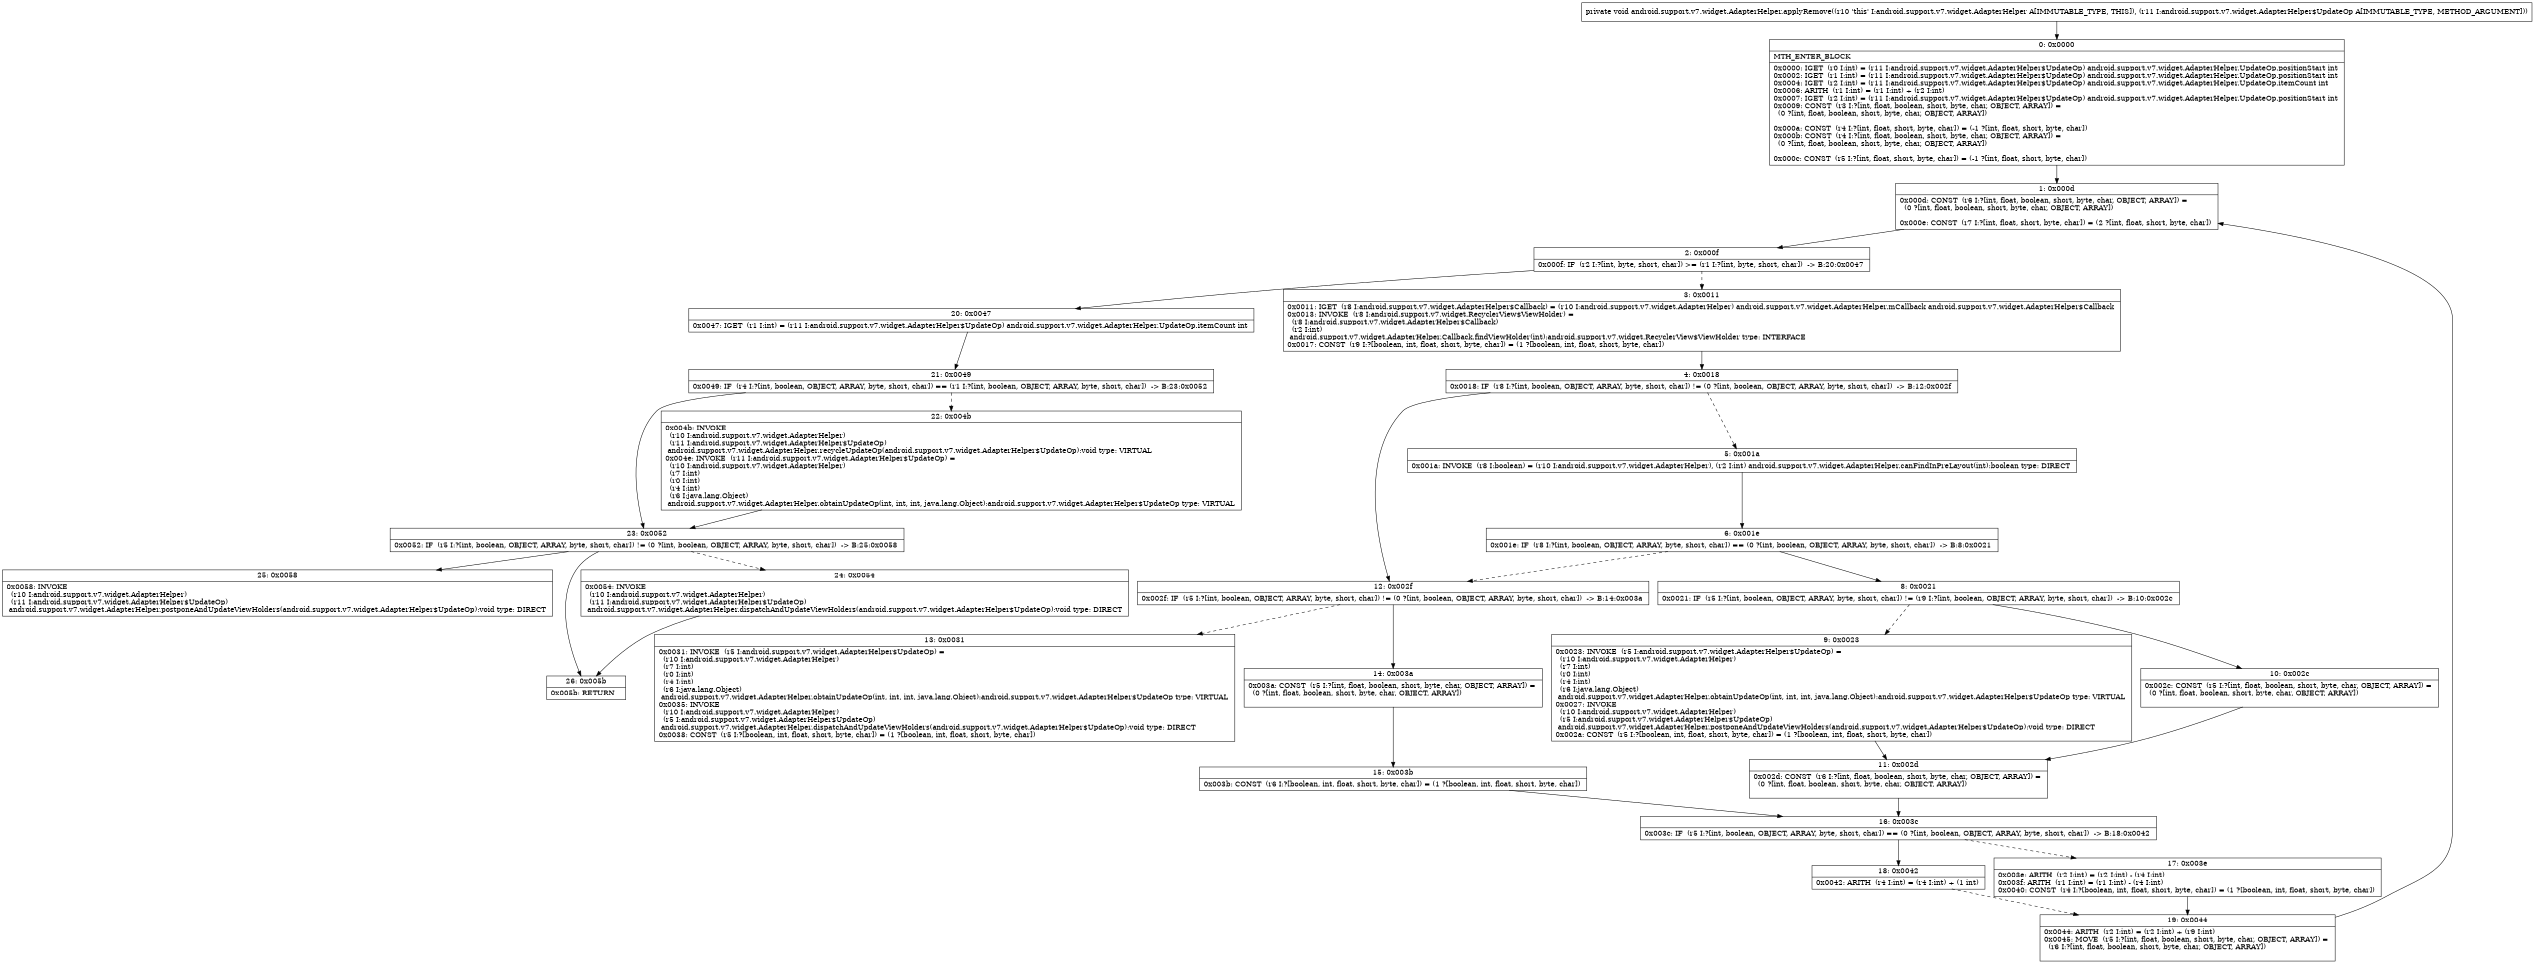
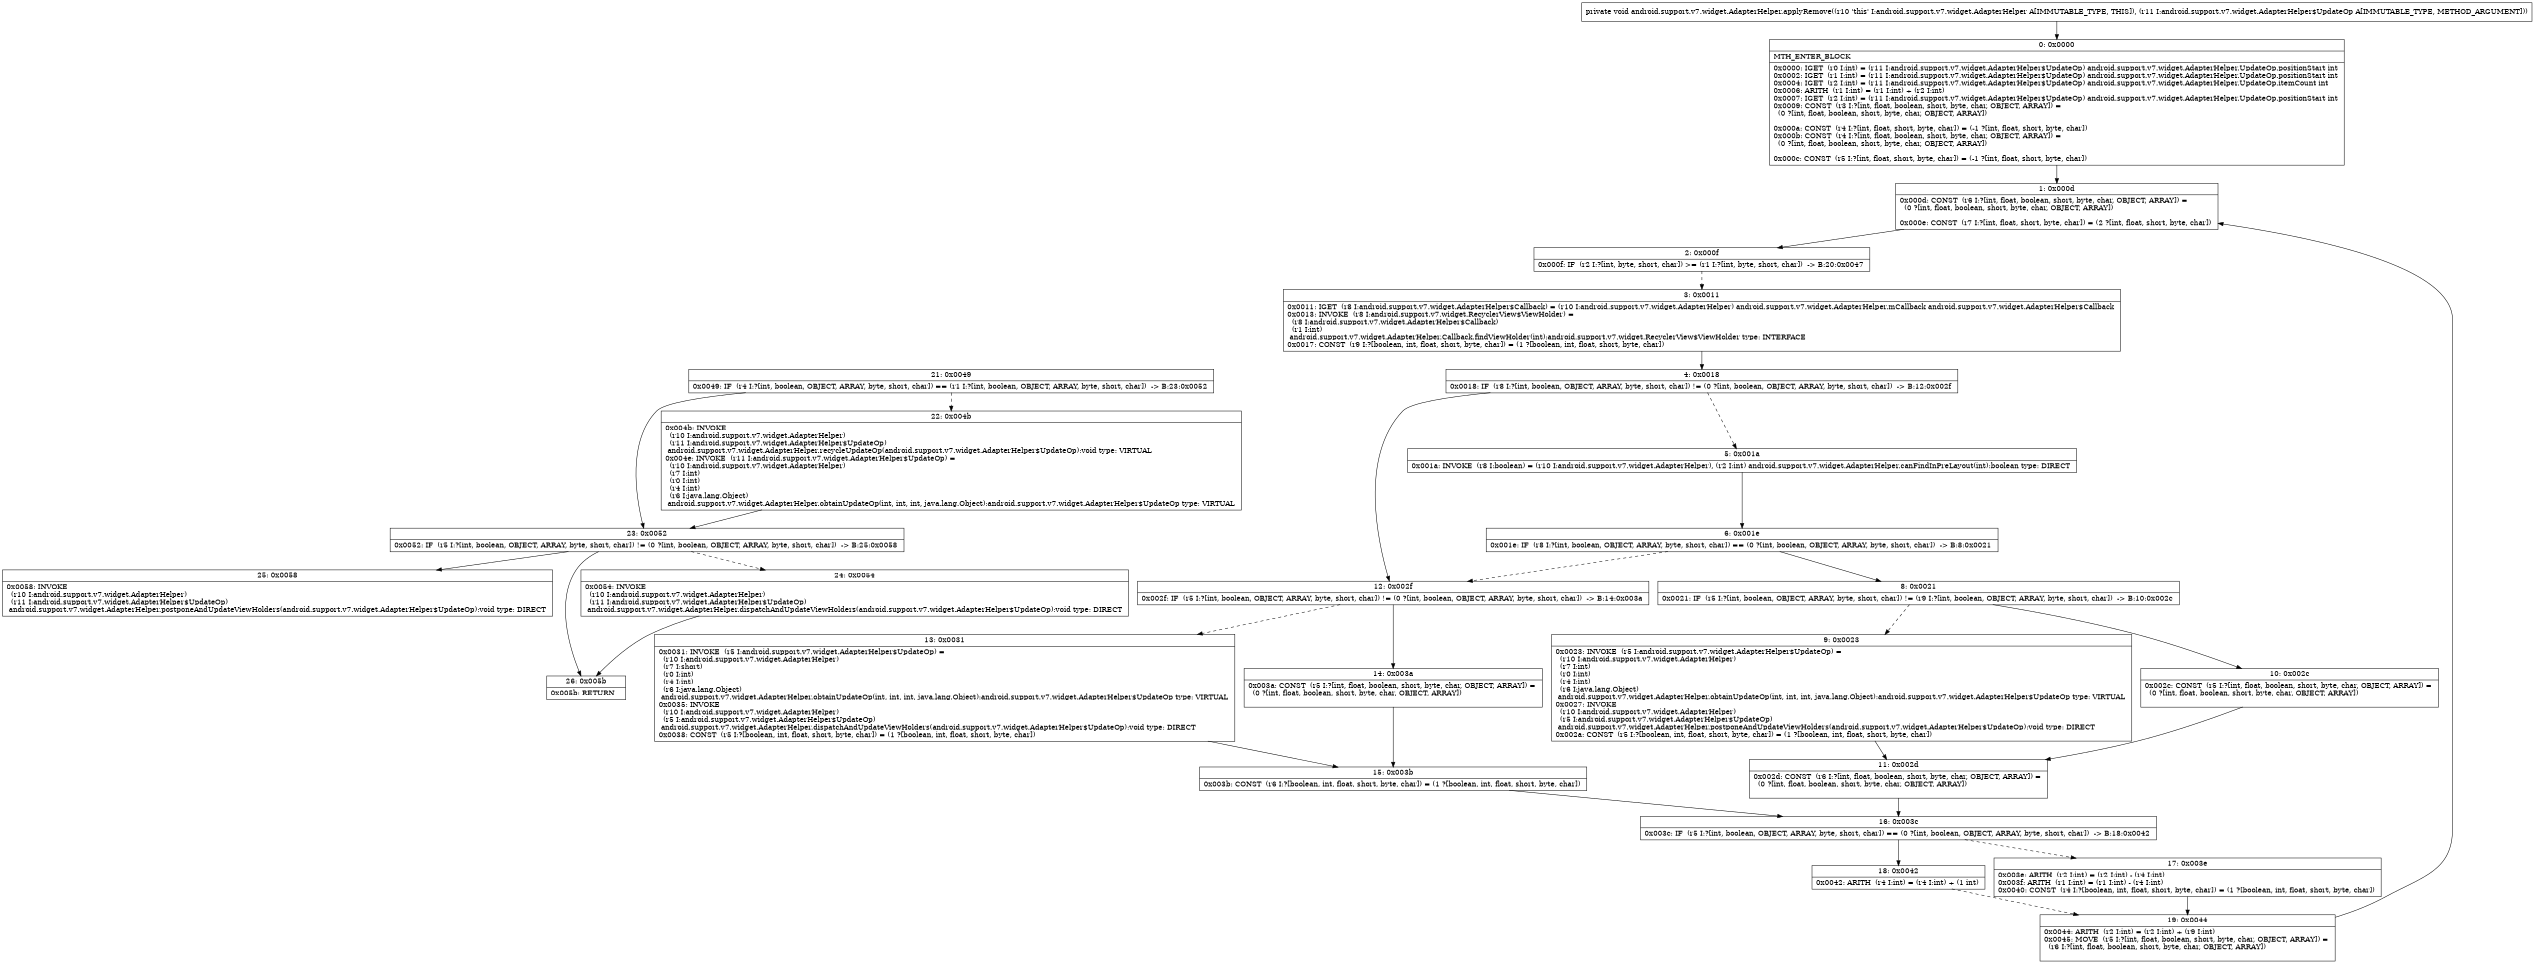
node "20: 0x0047": removed
node "3: 0x0011": text "(r2 I:int)" -> "(r1 I:int)"
node "13: 0x0031": text "(r7 I:int)" -> "(r7 I:short)"
edge "13: 0x0031" -> "15: 0x003b": added
